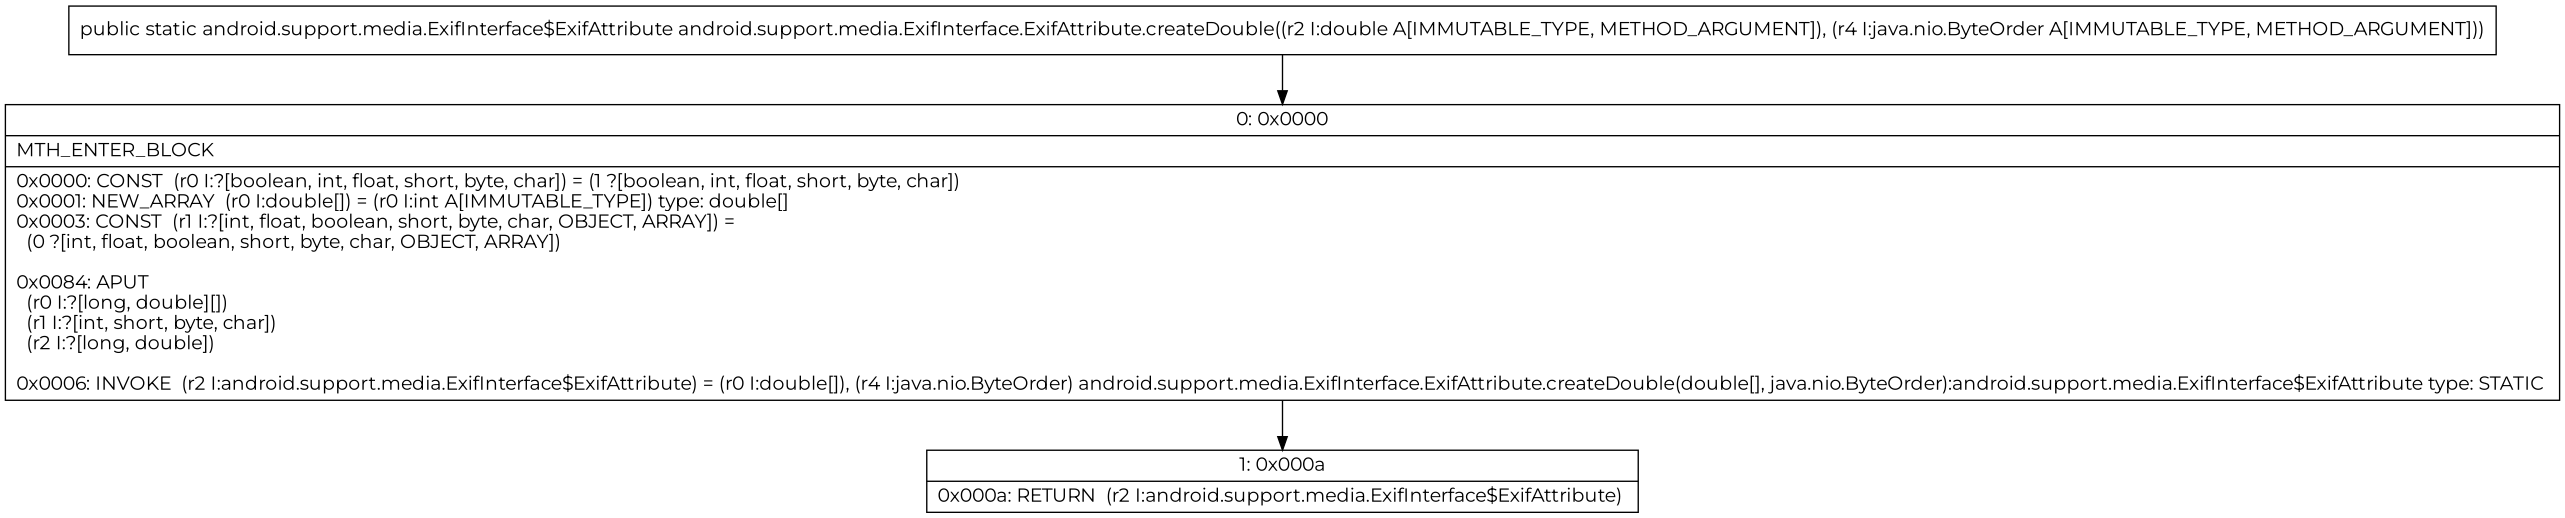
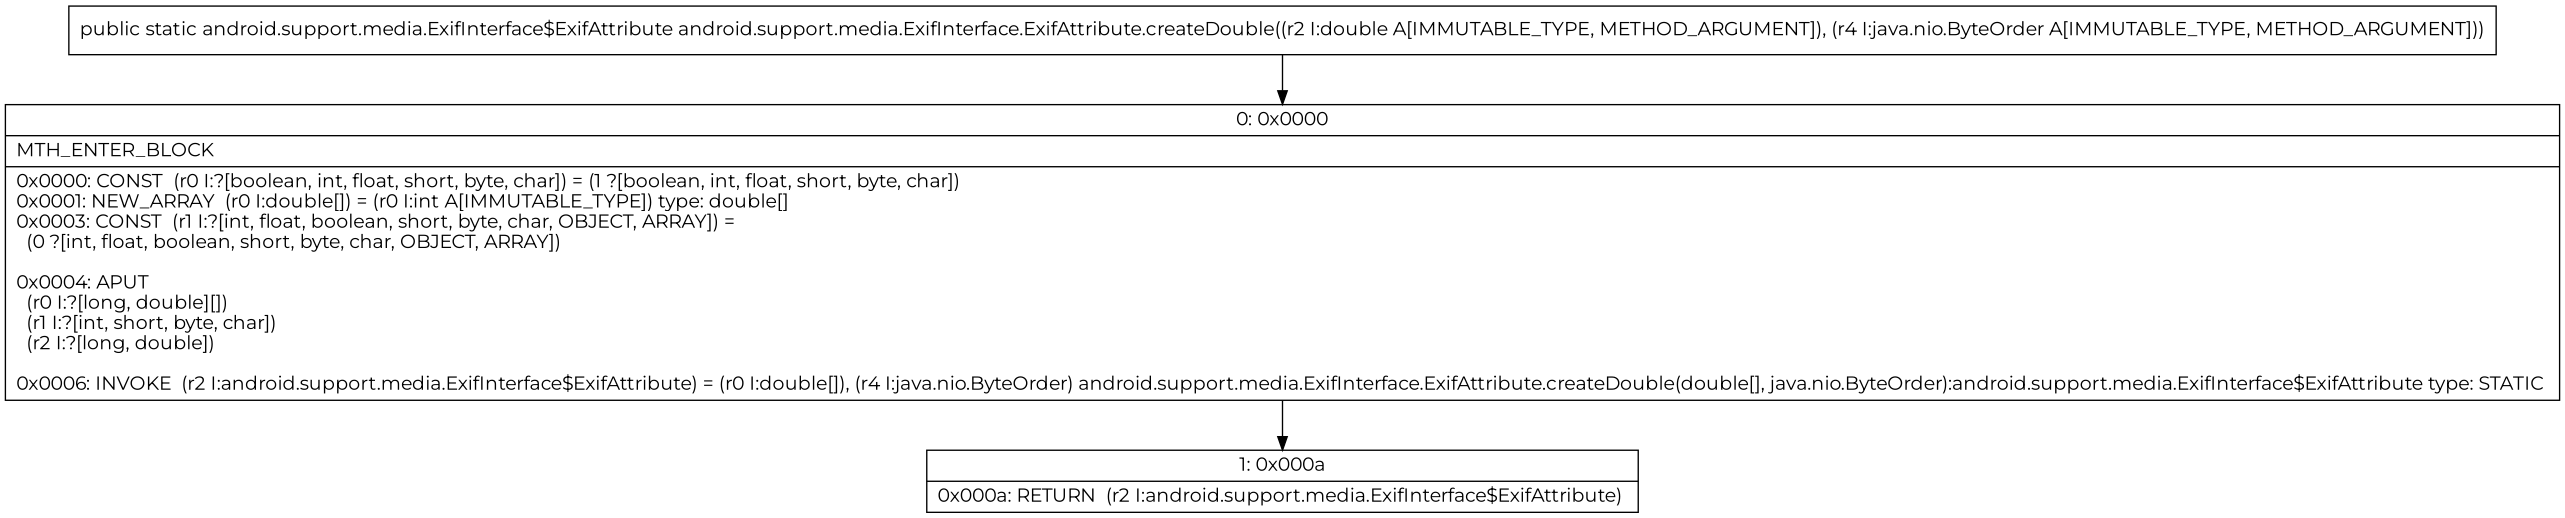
node "0: 0x0000": text "0x0084: APUT" -> "0x0004: APUT"
